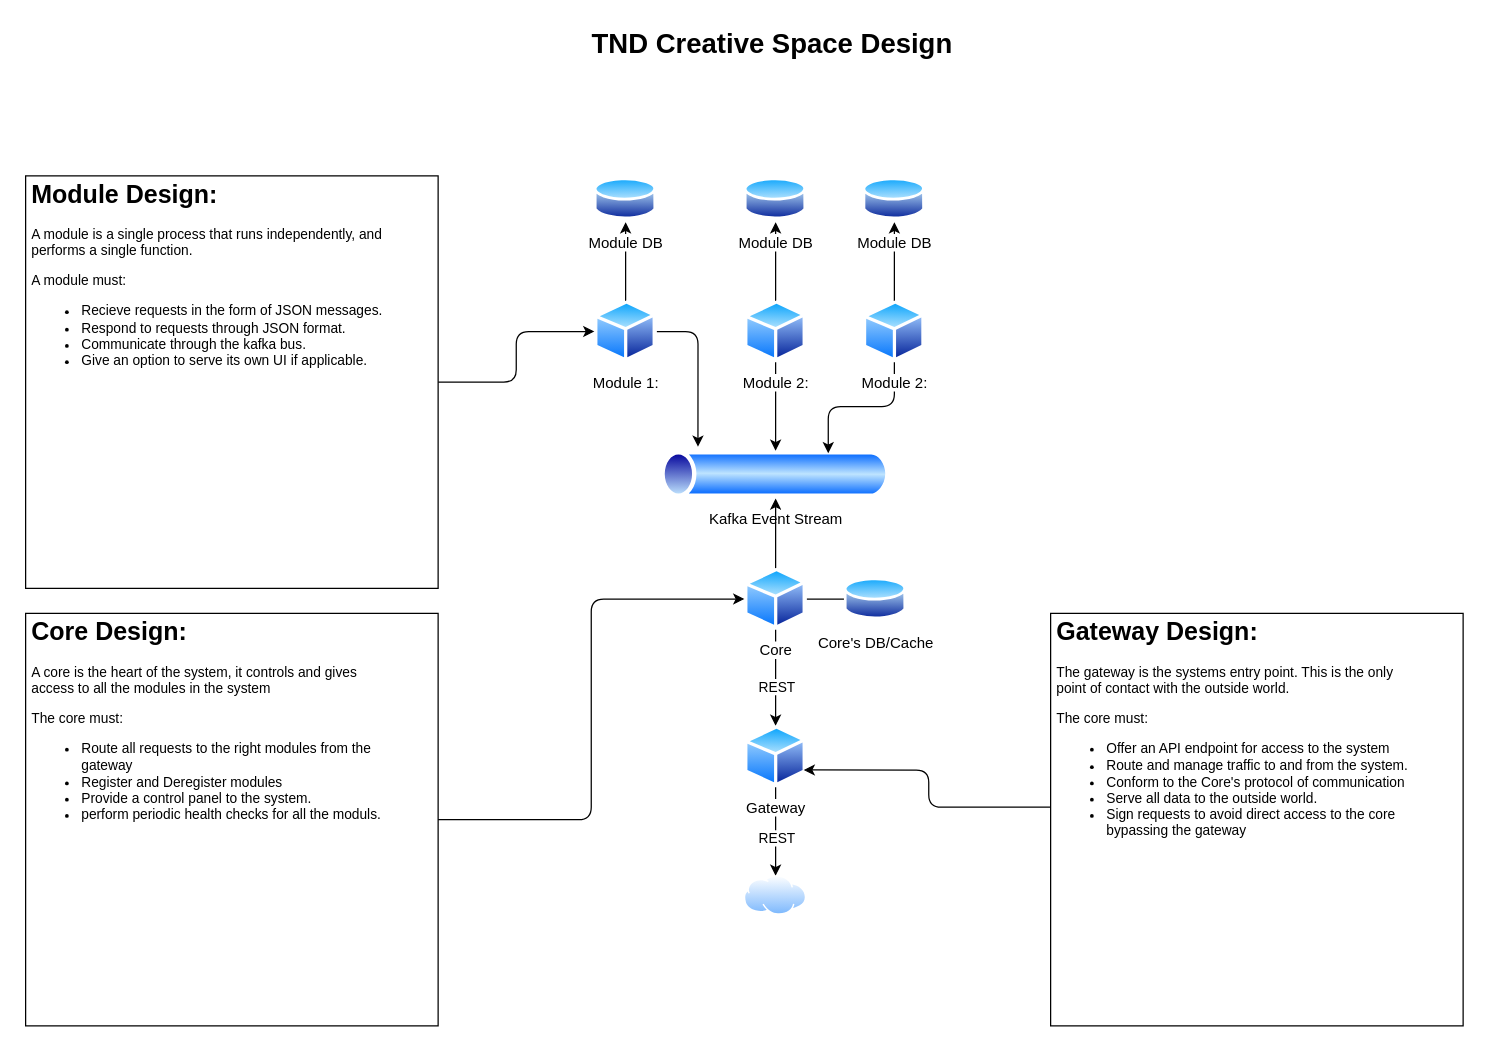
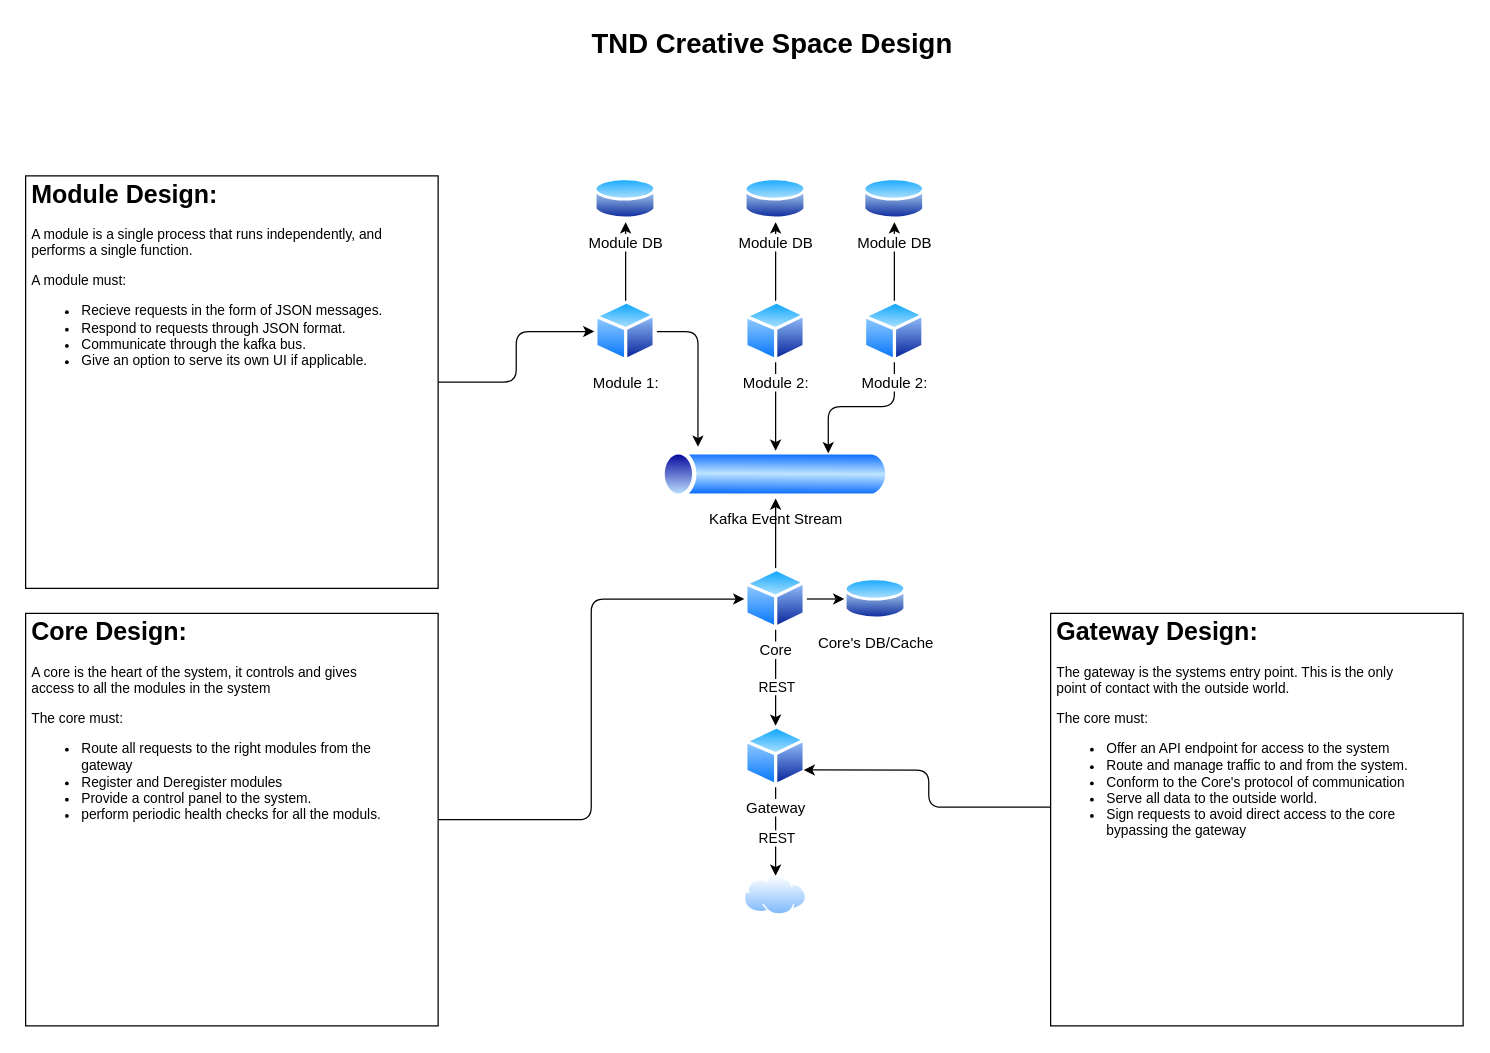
edge "Core" -- "Core's DB/Cache": arrowhead none -> classic
